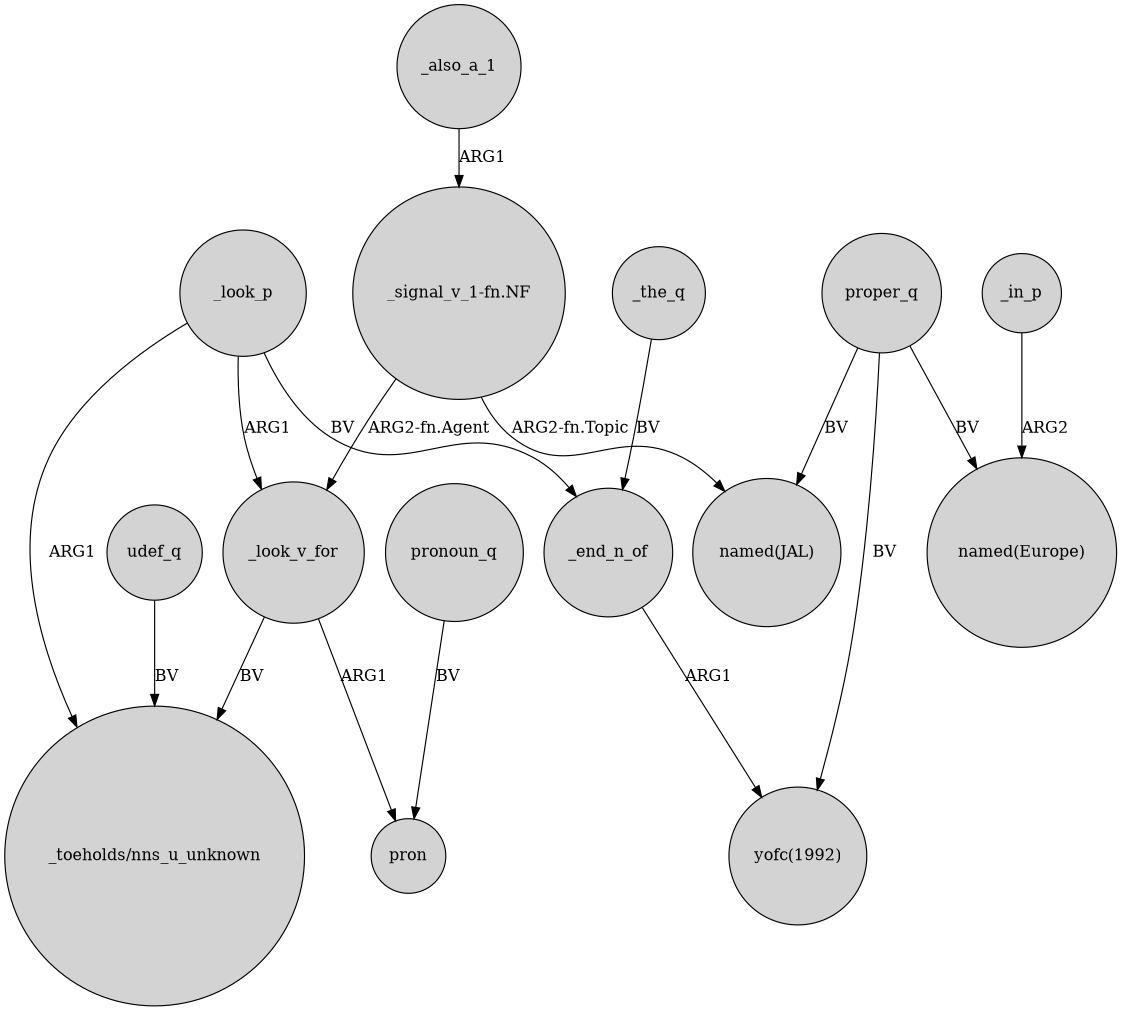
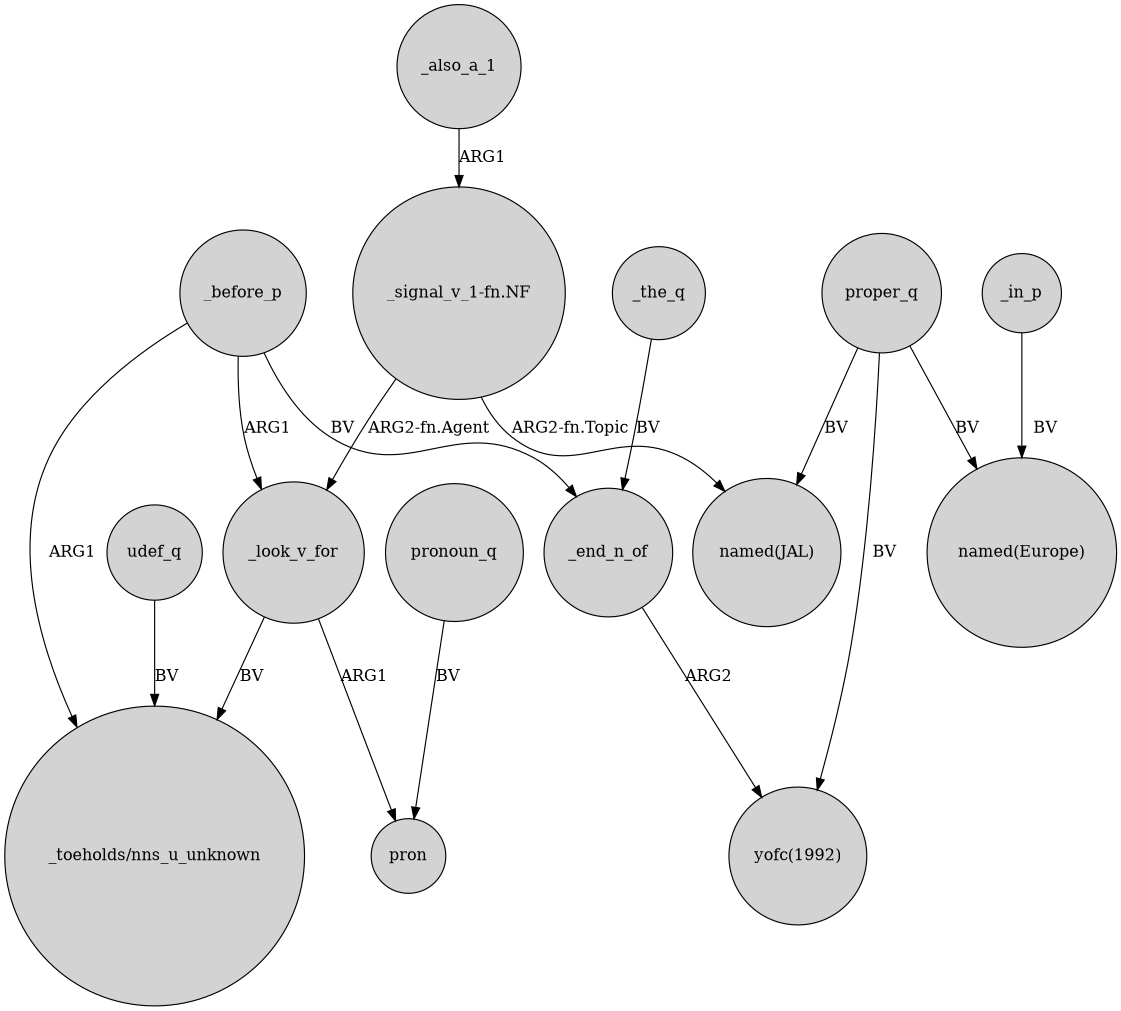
node "_look_p": label "_look_p" -> "_before_p"
edge "_in_p" -> "named(Europe)": label "ARG2" -> "BV"
edge "_end_n_of" -> "yofc(1992)": label "ARG1" -> "ARG2"
